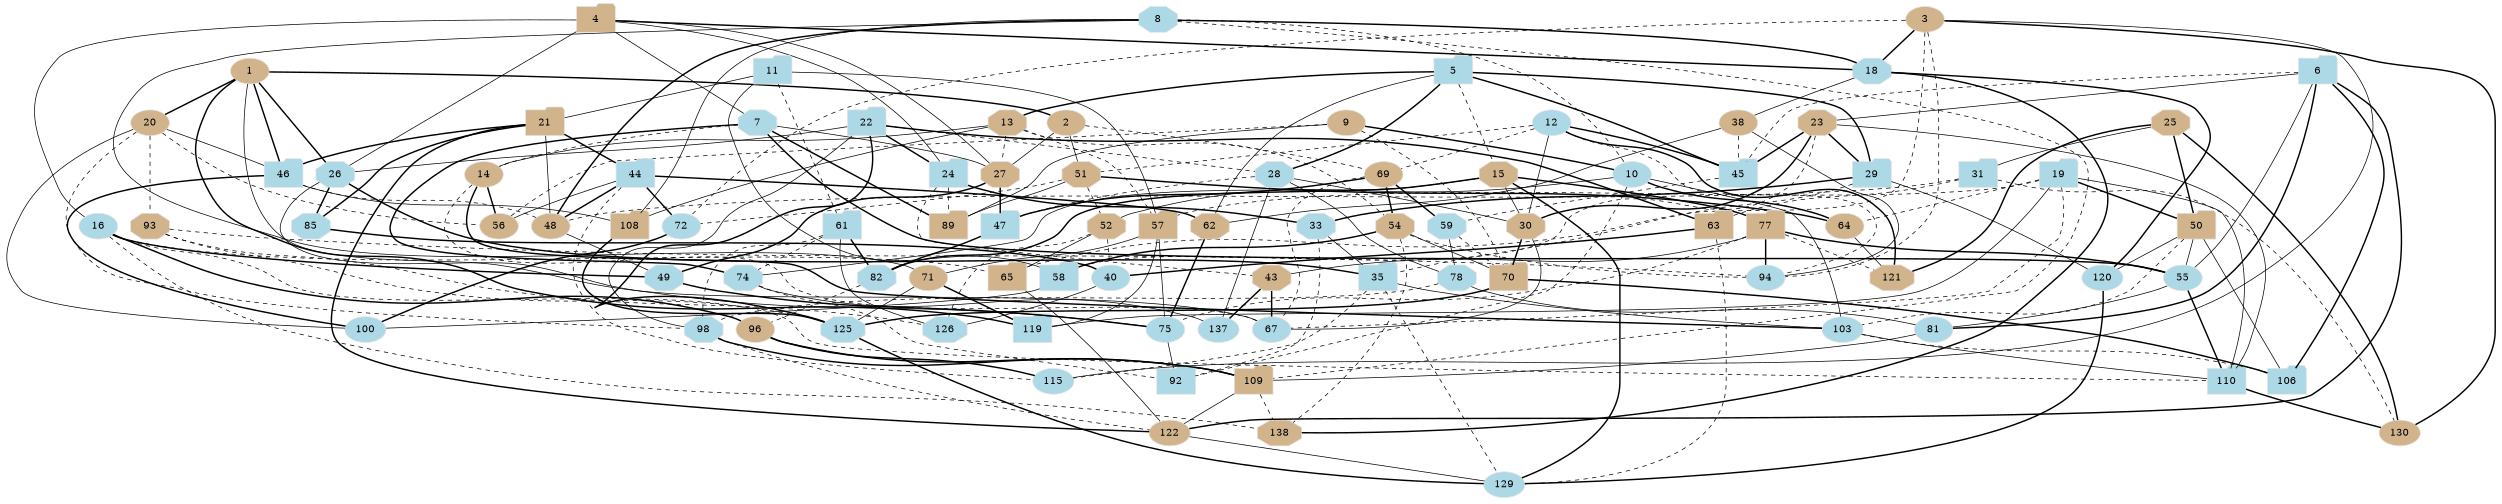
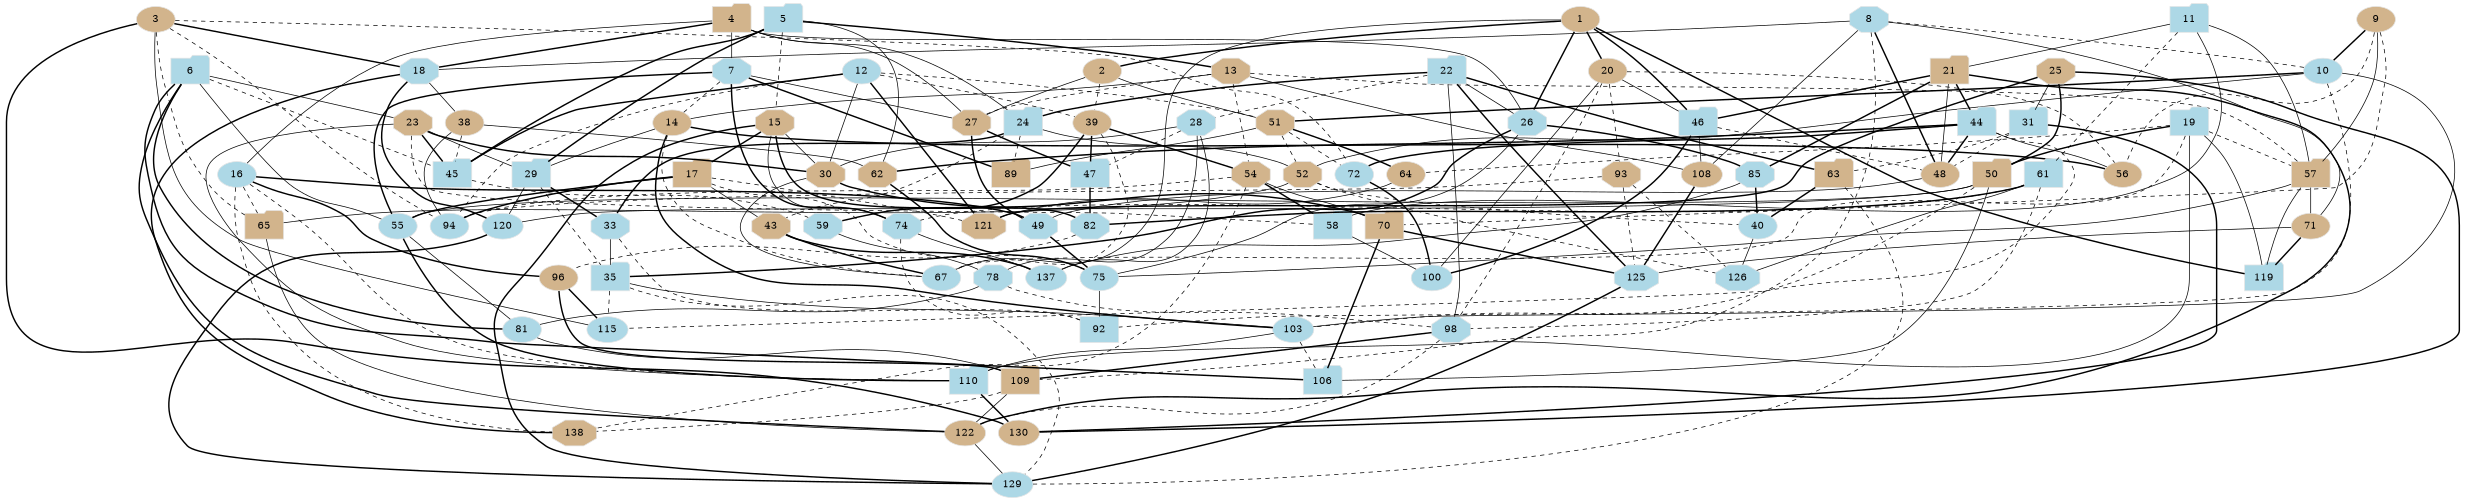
edge "8" -- "18": style bold -> solid
edge "5" -- "28": removed
edge "9" -- "89": now "9" -- "57"
edge "14" -- "29": added
edge "24" -- "52": added
edge "23" -- "29": style bold -> solid
node "69": label "69" -> "39"
edge "10" -- "64": now "10" -- "51"
edge "31" -- "130": style dashed -> bold
node "108": shape folder -> ellipse
node "77": label "77" -> "17"
edge "85" -- "137": added
edge "59" -- "70": removed
